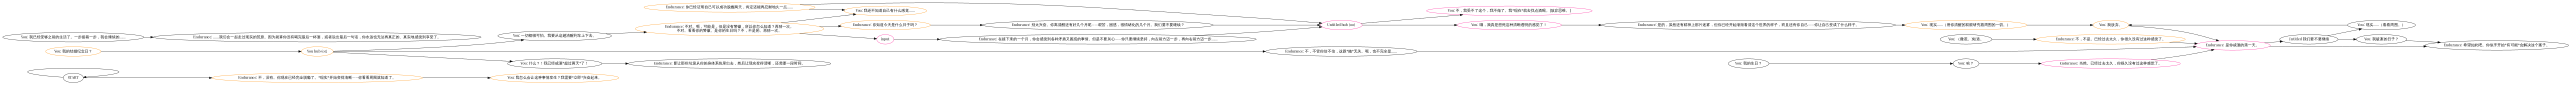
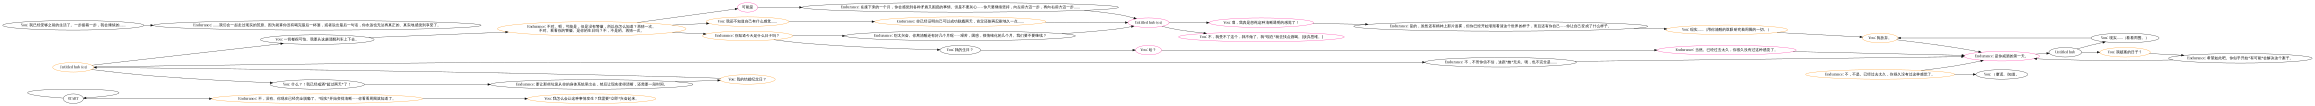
edge "Endurance: 你已经证明自己可以成功脱瘾两天，肯定还能再忍耐地久一点……" -> "You: 我还不知道自己有什么感觉……": reversed
node "Untitled hub (00)": label "Untitled hub (00)" -> "Untitled hub (02)"
node "input": label "input" -> "可能是"
edge "You: （撒谎。)知道。" -> "Endurance: 不，不是。已经过去太久，你很久没有过这种感觉了。": reversed
node "Untitled 我们要不要继续": label "Untitled 我们要不要继续" -> "Untitled hub"
node "You: 我破案的日子？": color black -> darkorange
edge "Endurance: 你知道今天是什么日子吗？" -> "You: 我的生日？": added
edge "Endurance: 是你戒酒的第一天。" -> "Endurance: 希望如此吧。你似乎开始*有可能*会解决这个案子。": reversed
node "You hub (03)": label "You hub (03)" -> "Untitled hub (03)"
node "You: 哈？": color black -> deeppink
edge "Endurance: 要让那些垃圾从你的身体系统里出去，然后让现实变得清晰，还需要一段时间。" -> "You: 我的结婚纪念日？": added
